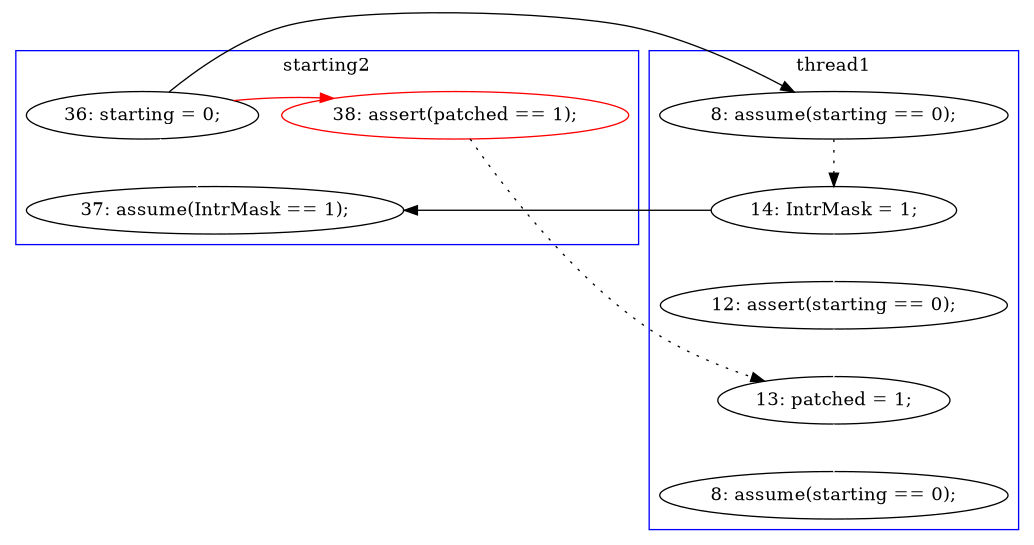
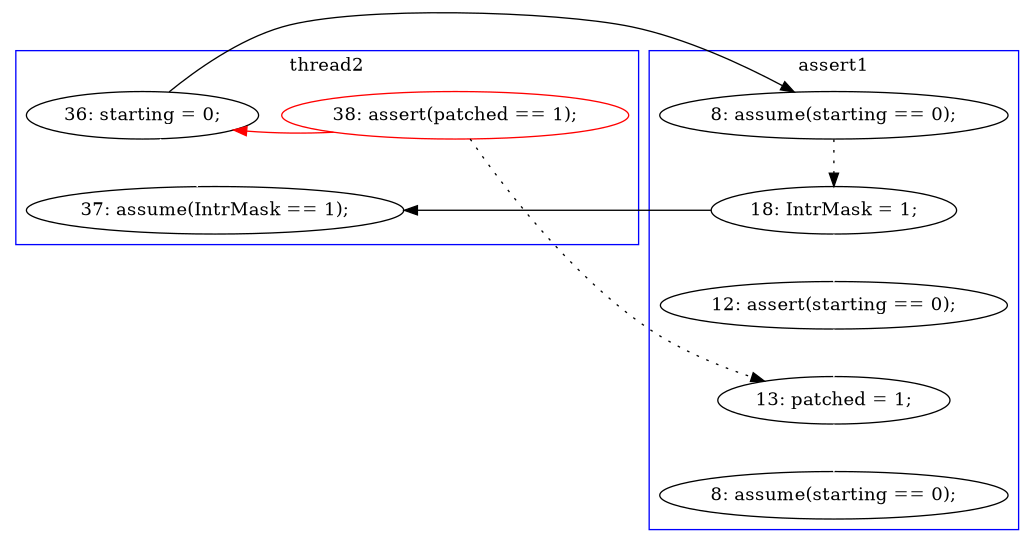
cluster "starting2": label "starting2" -> "thread2"
cluster "thread1": label "thread1" -> "assert1"
edge "36: starting = 0;" -> "38: assert(patched == 1);": reversed
node "14: IntrMask = 1;": label "14: IntrMask = 1;" -> "18: IntrMask = 1;"
